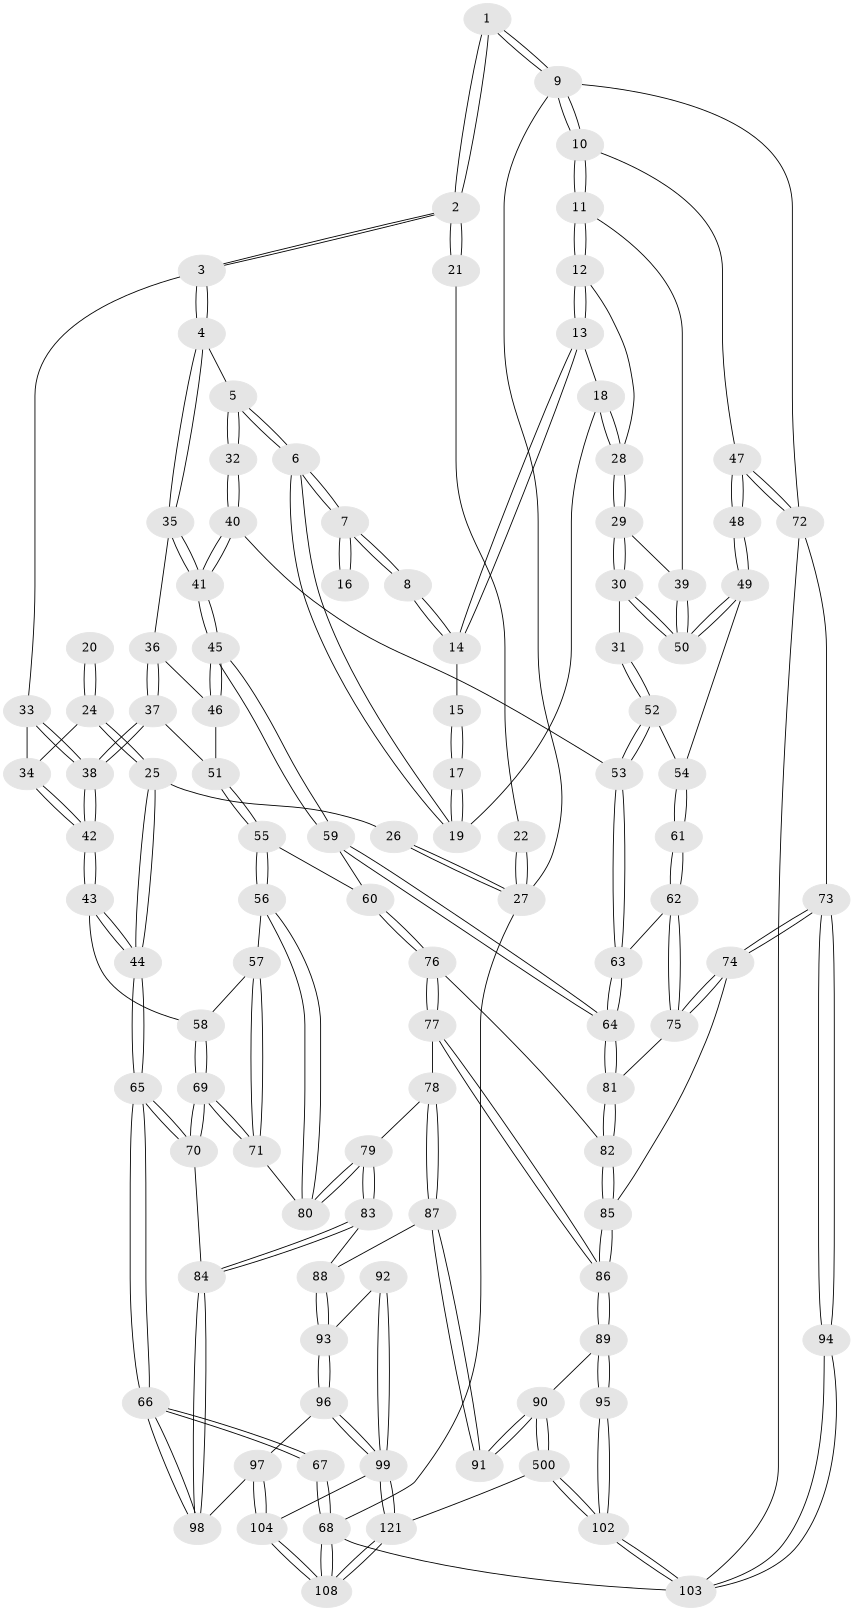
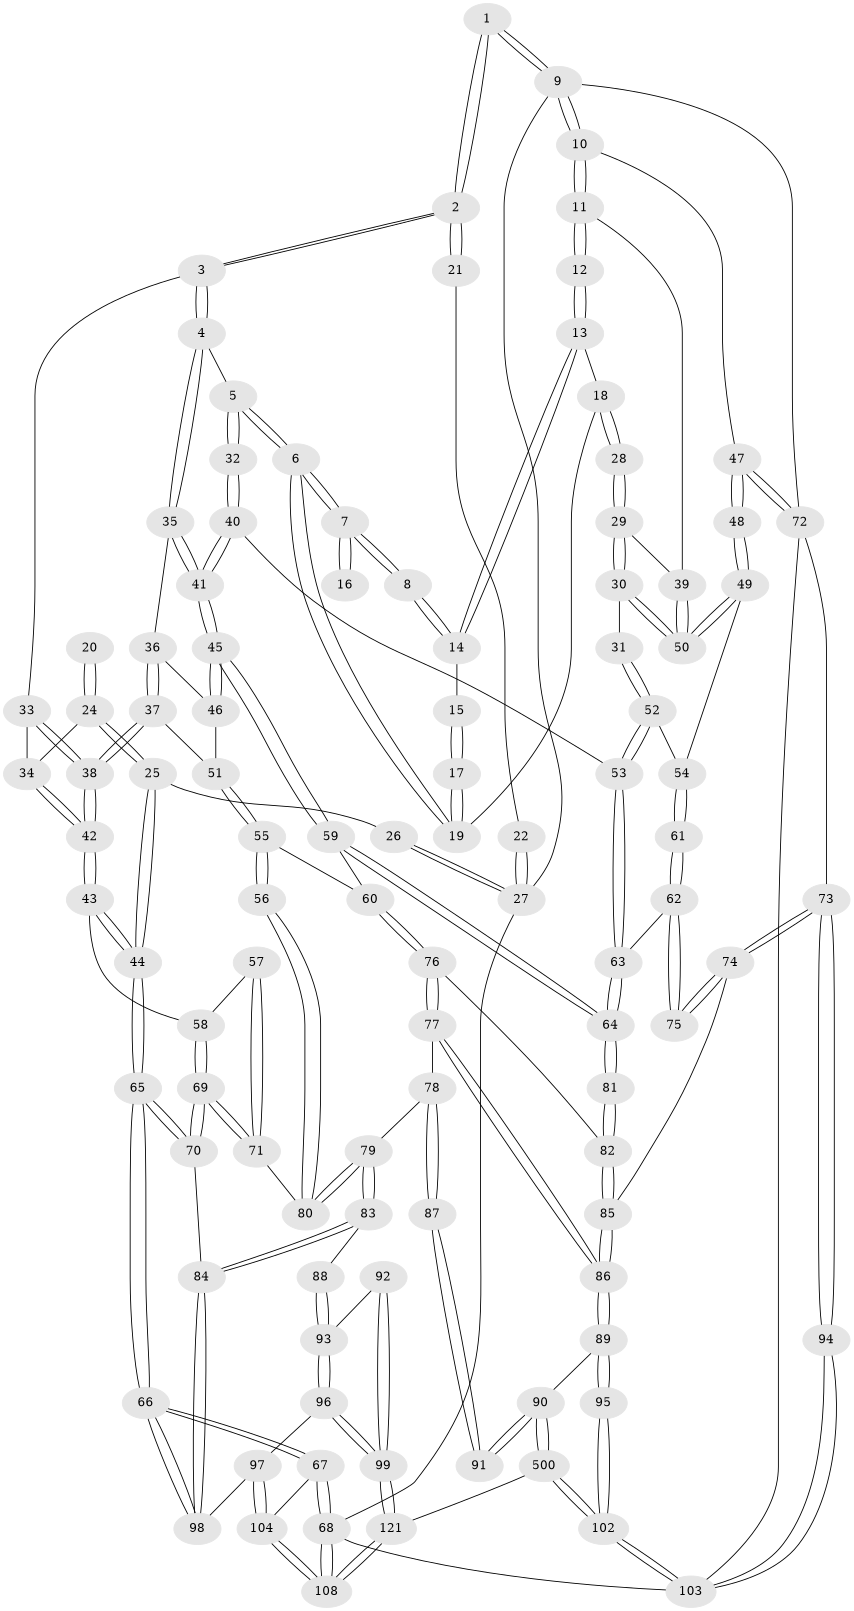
edge "12" -- "28": removed
edge "56" -- "57": removed
edge "75" -- "81": removed
edge "87" -- "88": removed
edge "99" -- "104": now "67" -- "104"
